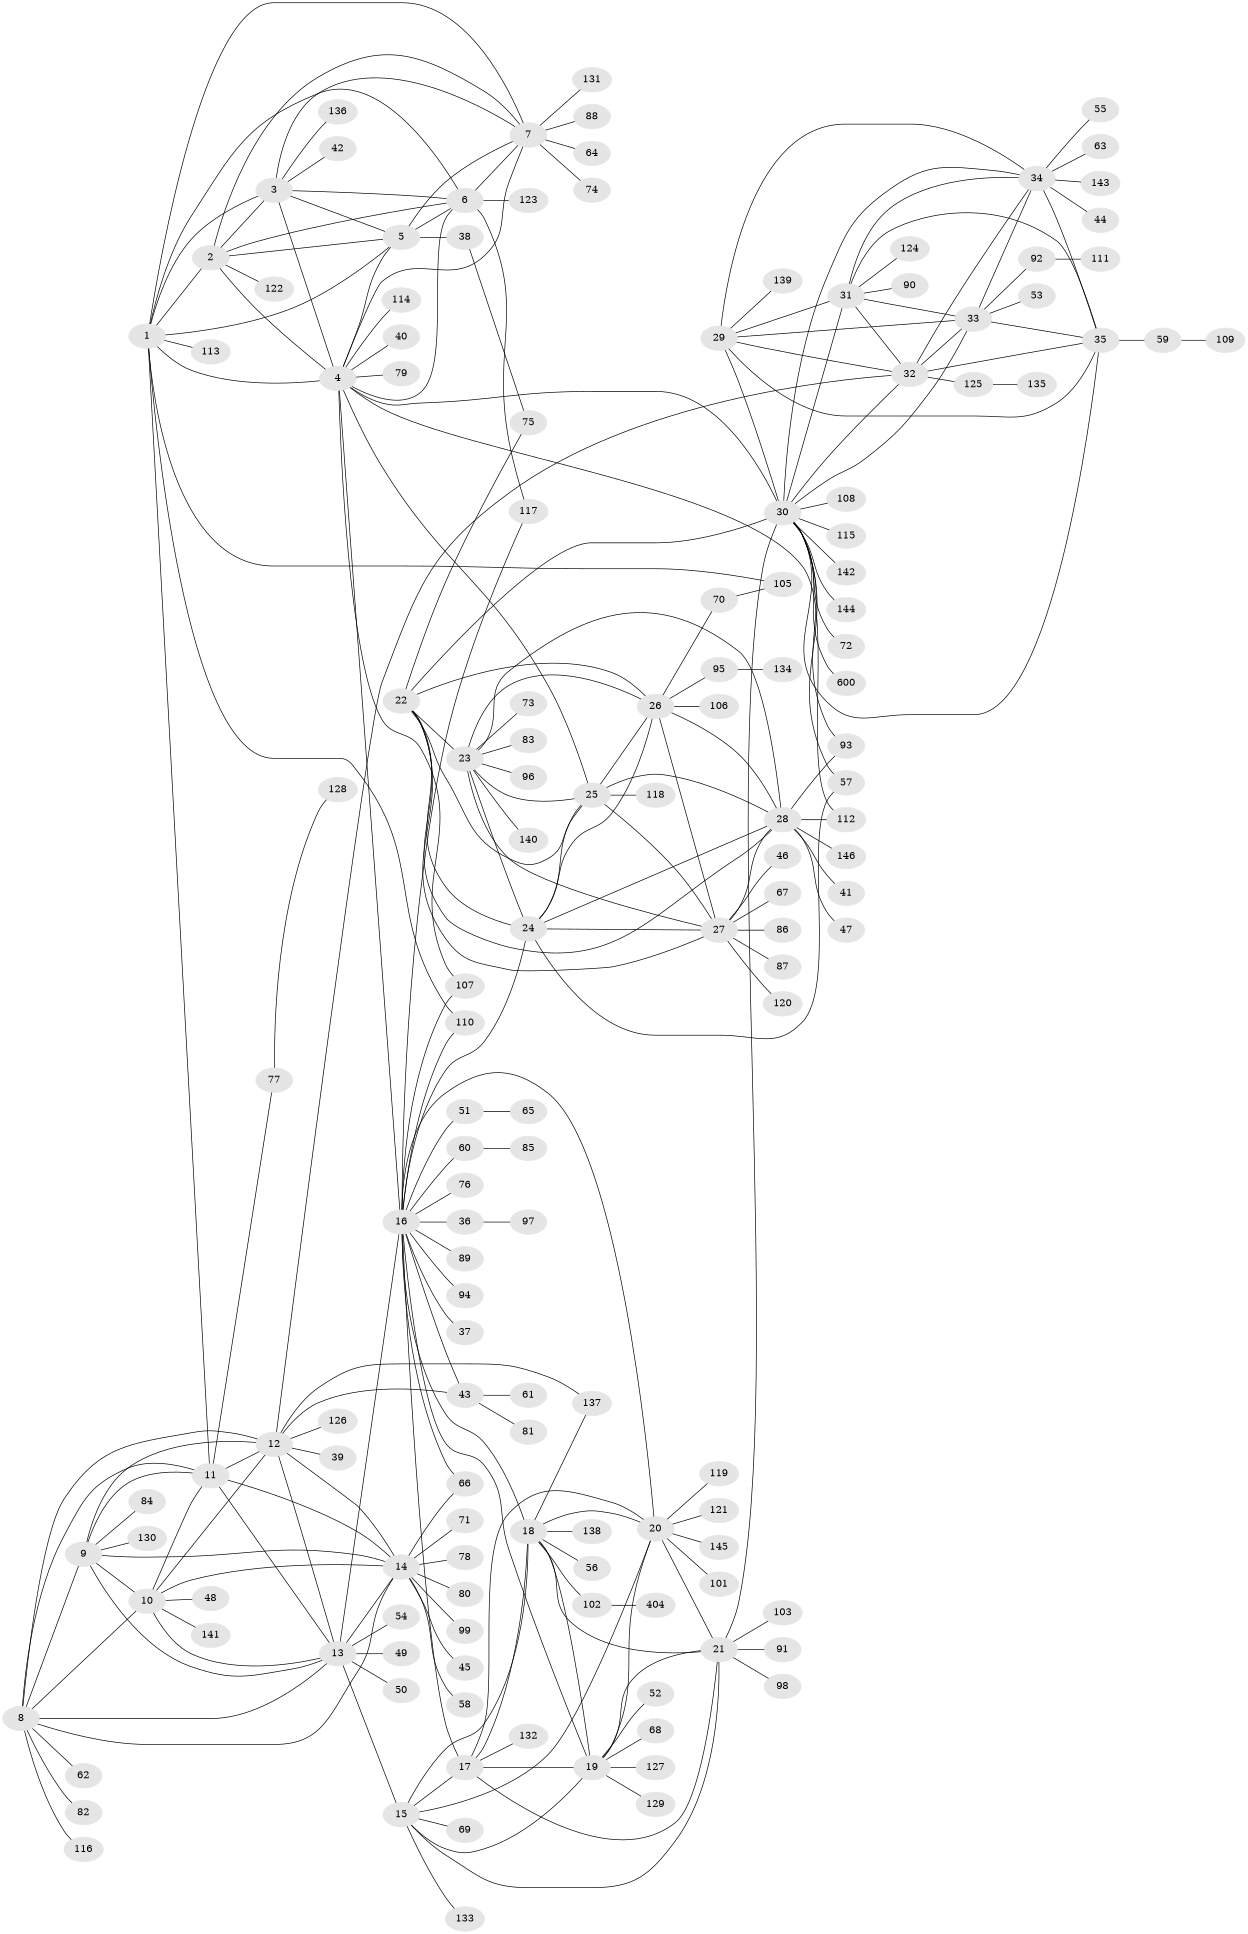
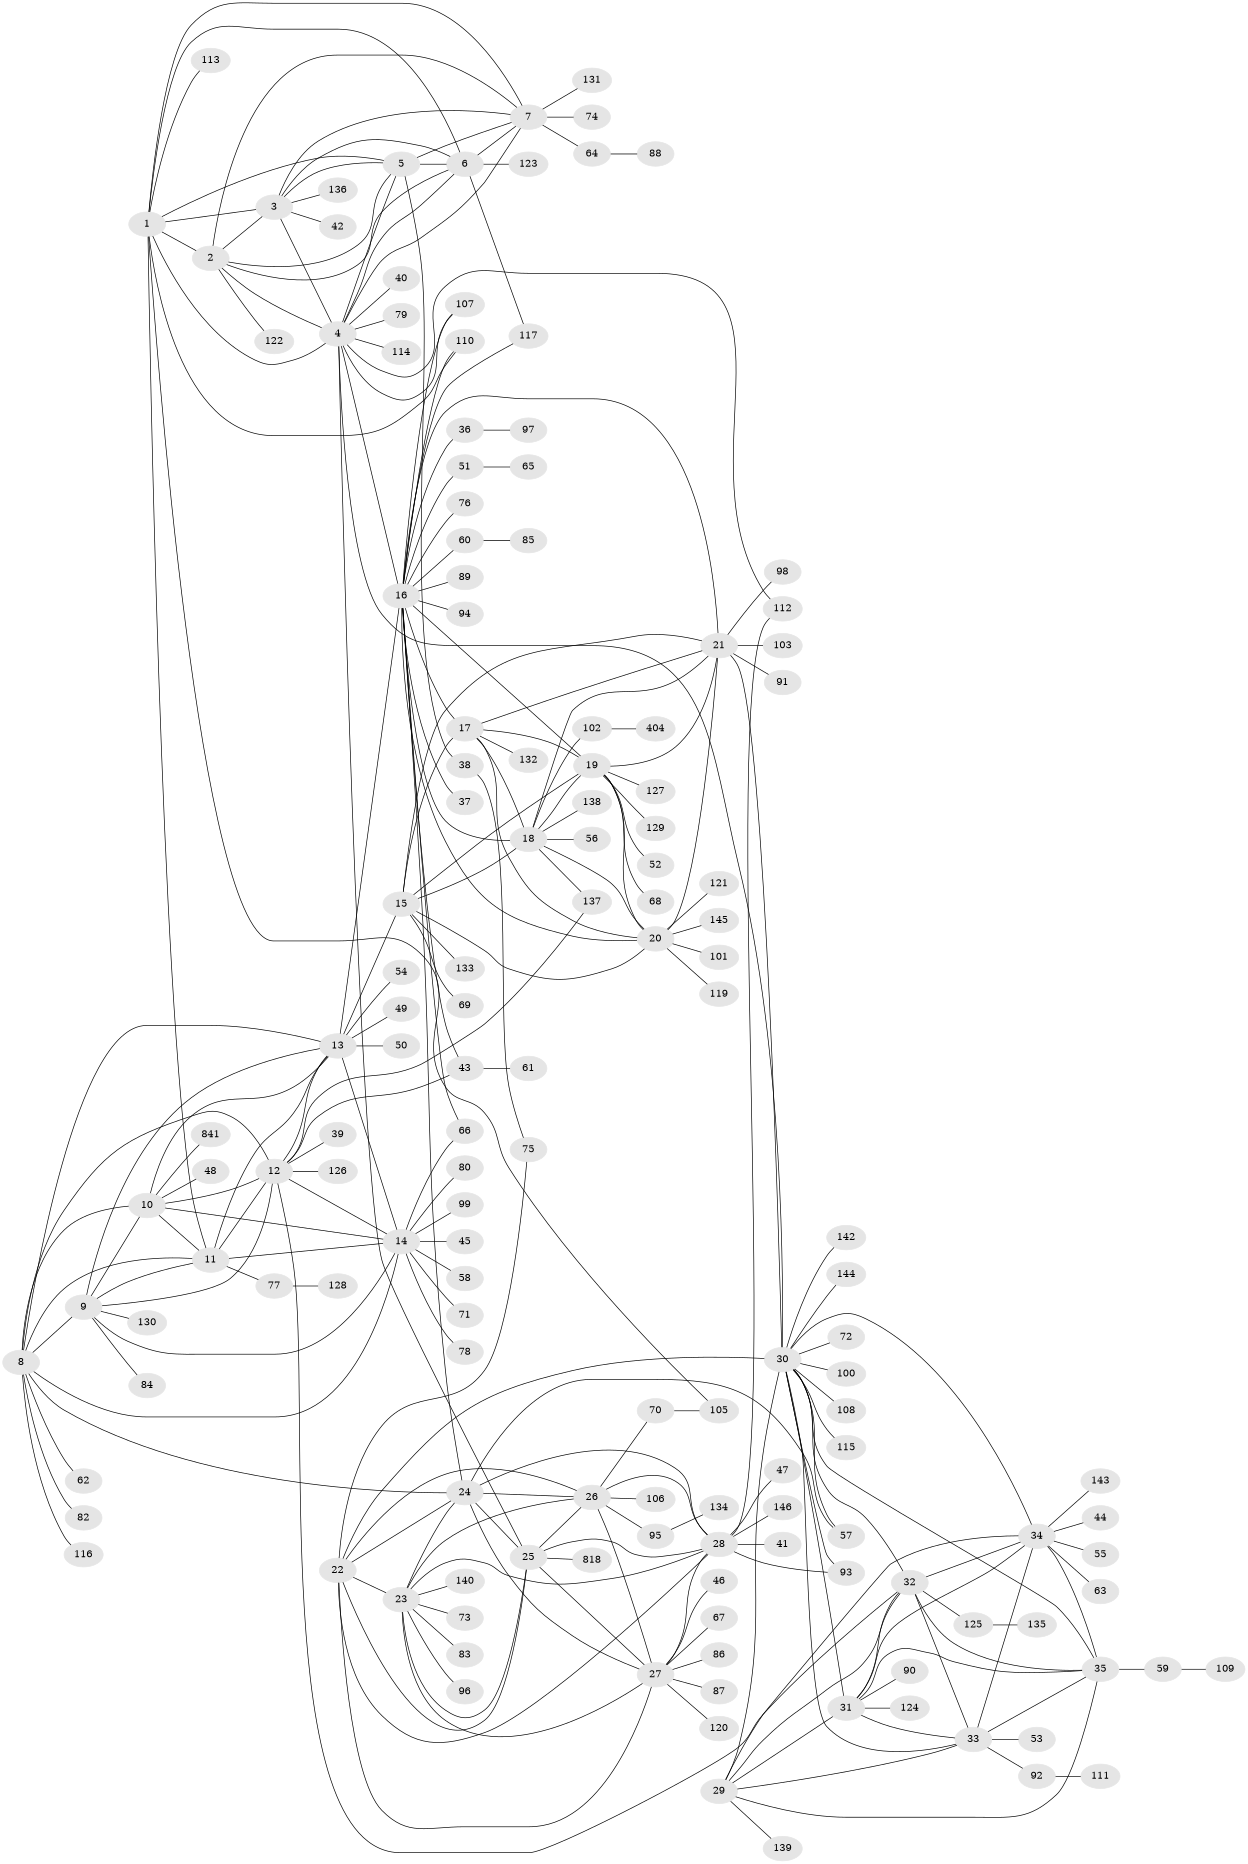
edge "88" -- "7": now "88" -- "64"
edge "16" -- "21": added
node "600": label "600" -> "100"
node "118": label "118" -> "818"
node "81": removed
edge "8" -- "24": added
node "141": label "141" -> "841"
